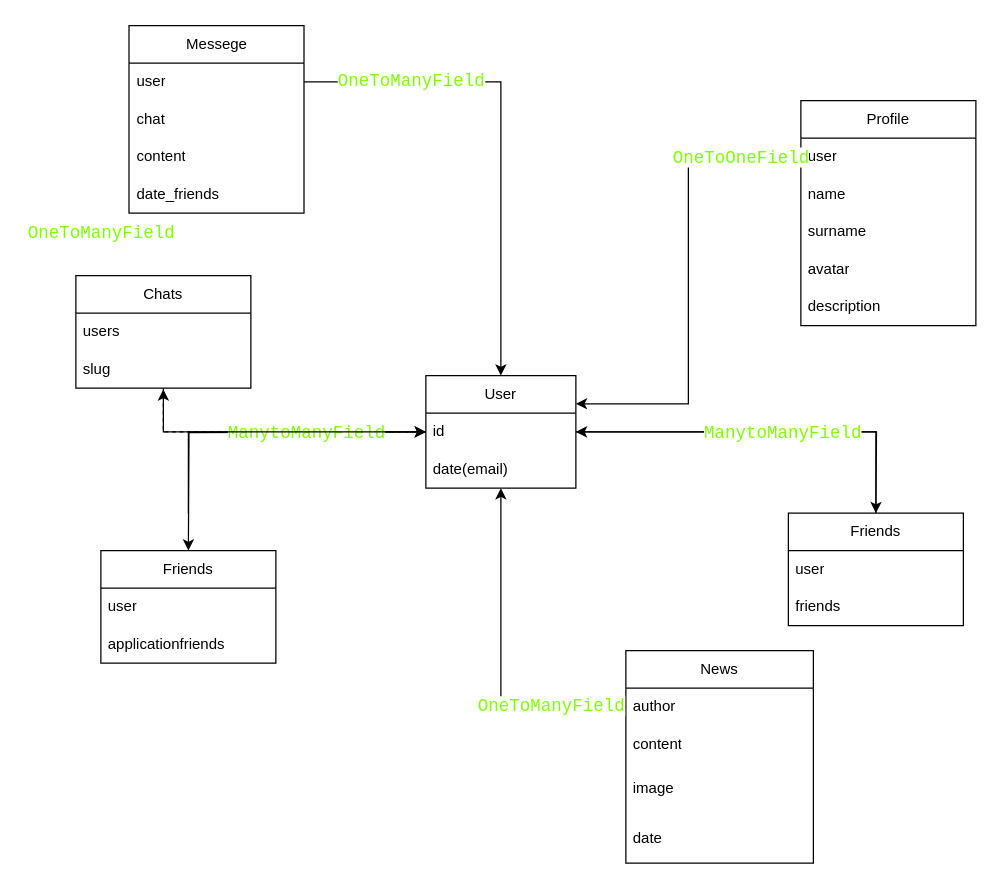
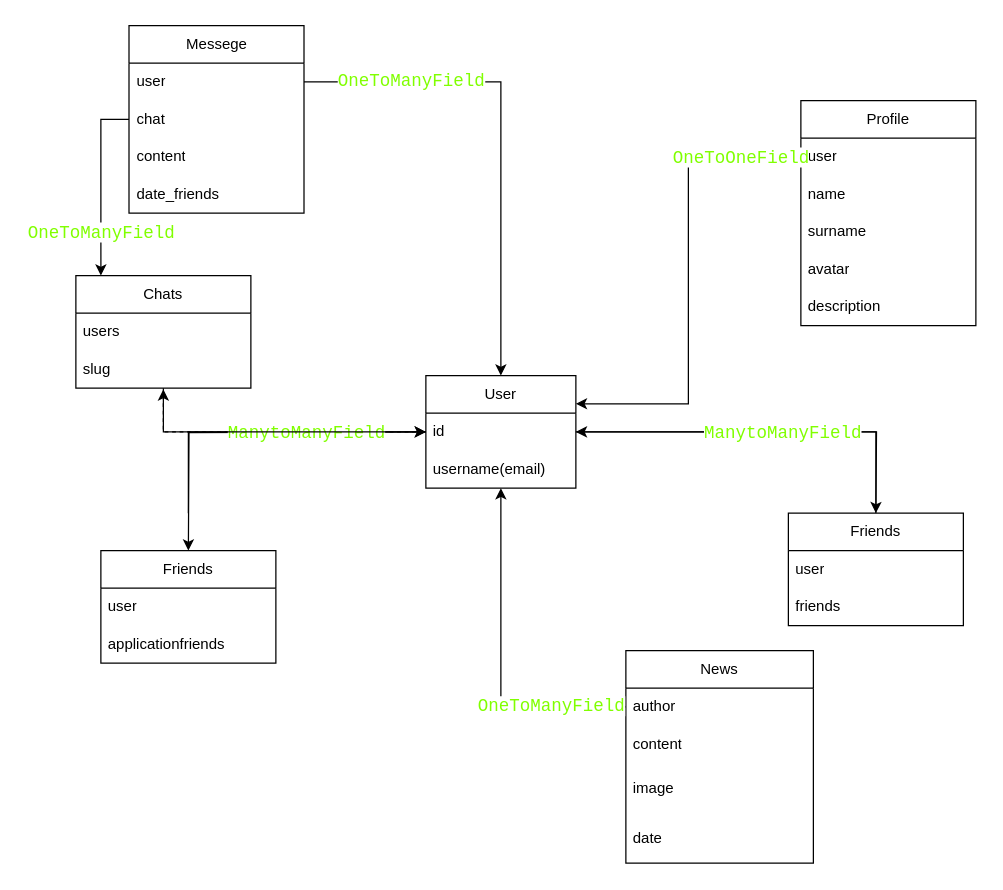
edge "chat" -> "Chats": added
node "date(email)": label "date(email)" -> "username(email)"
